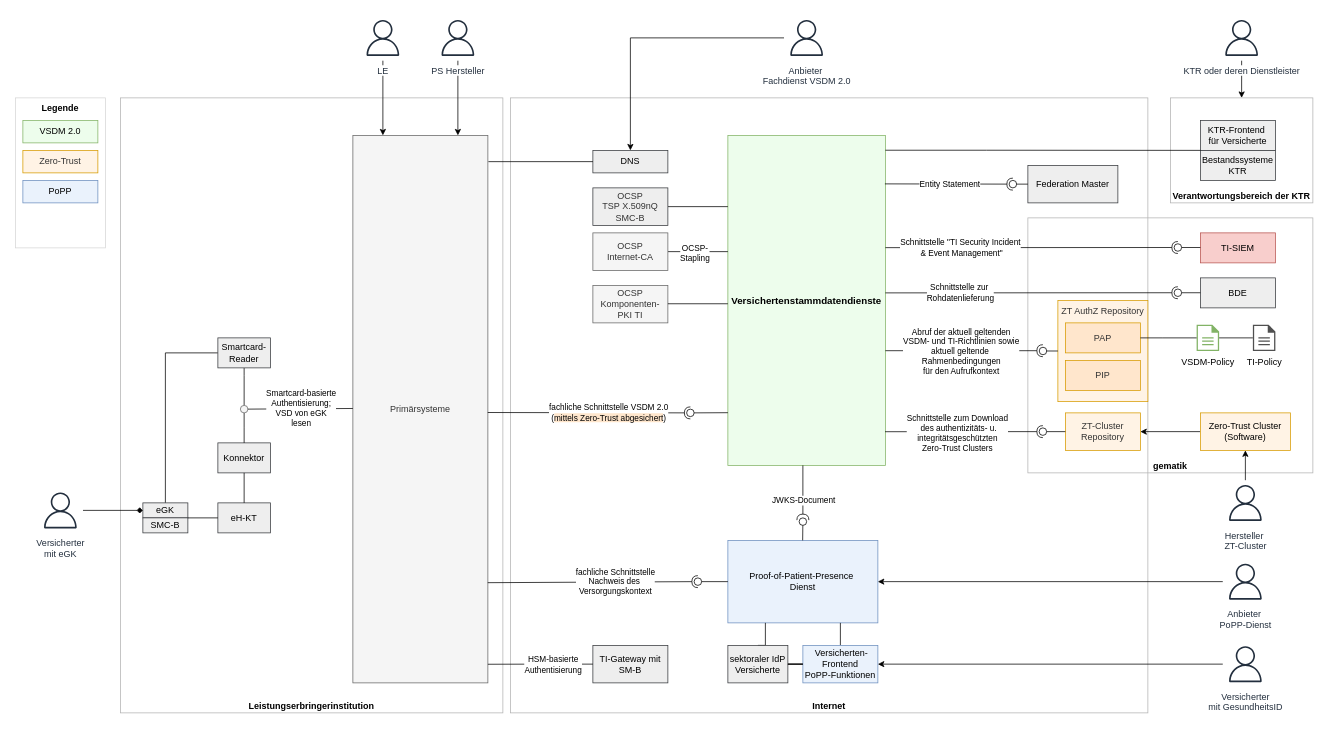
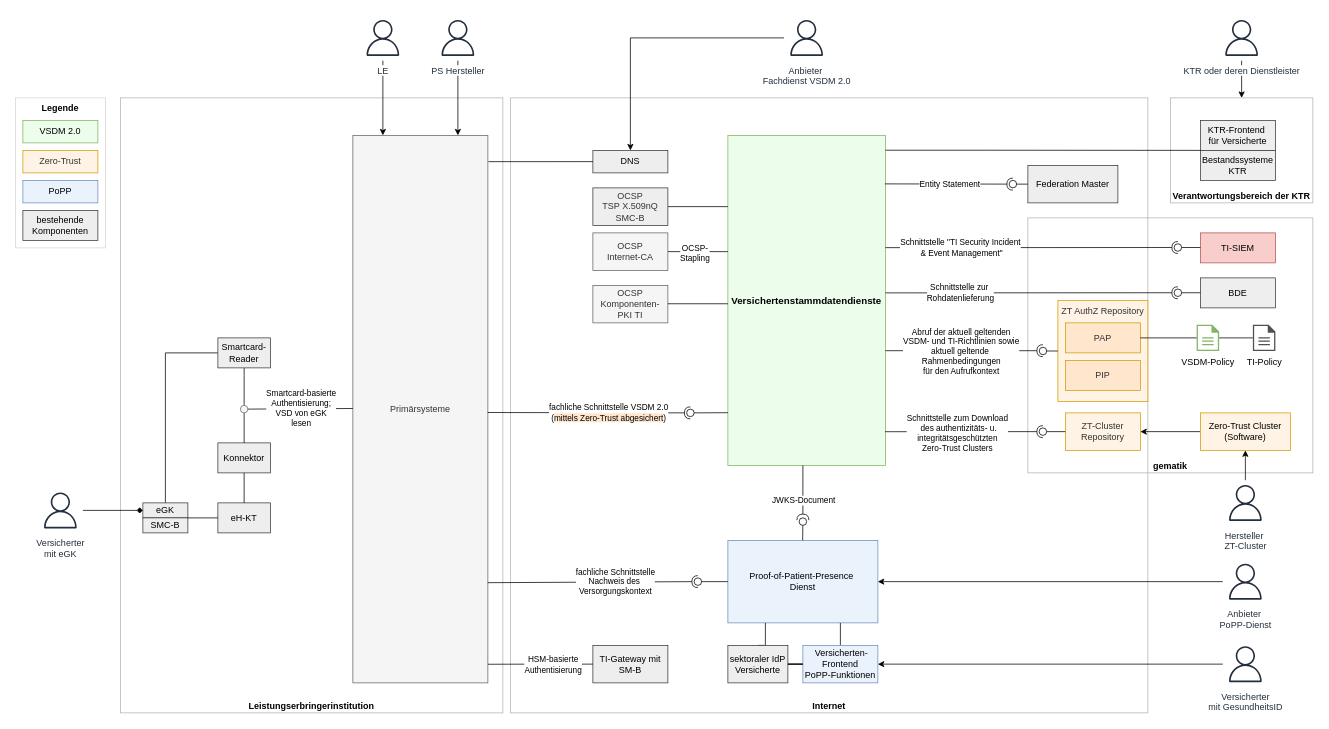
node "bestehende Komponenten": added
